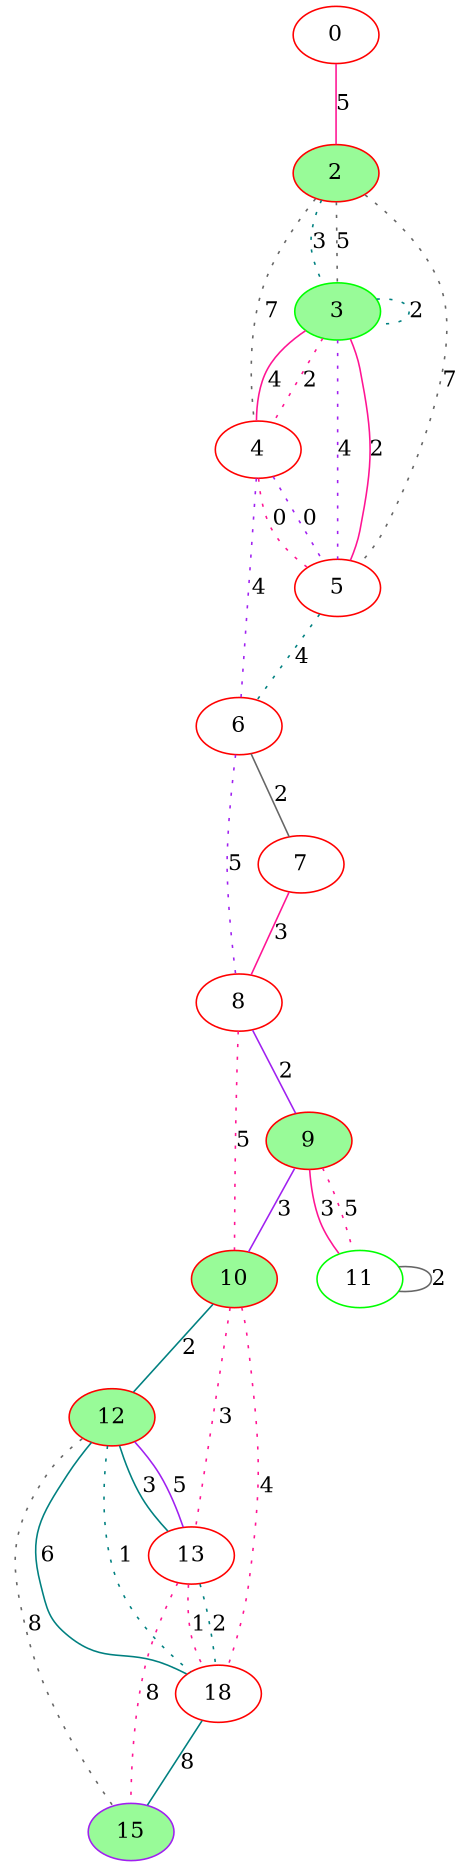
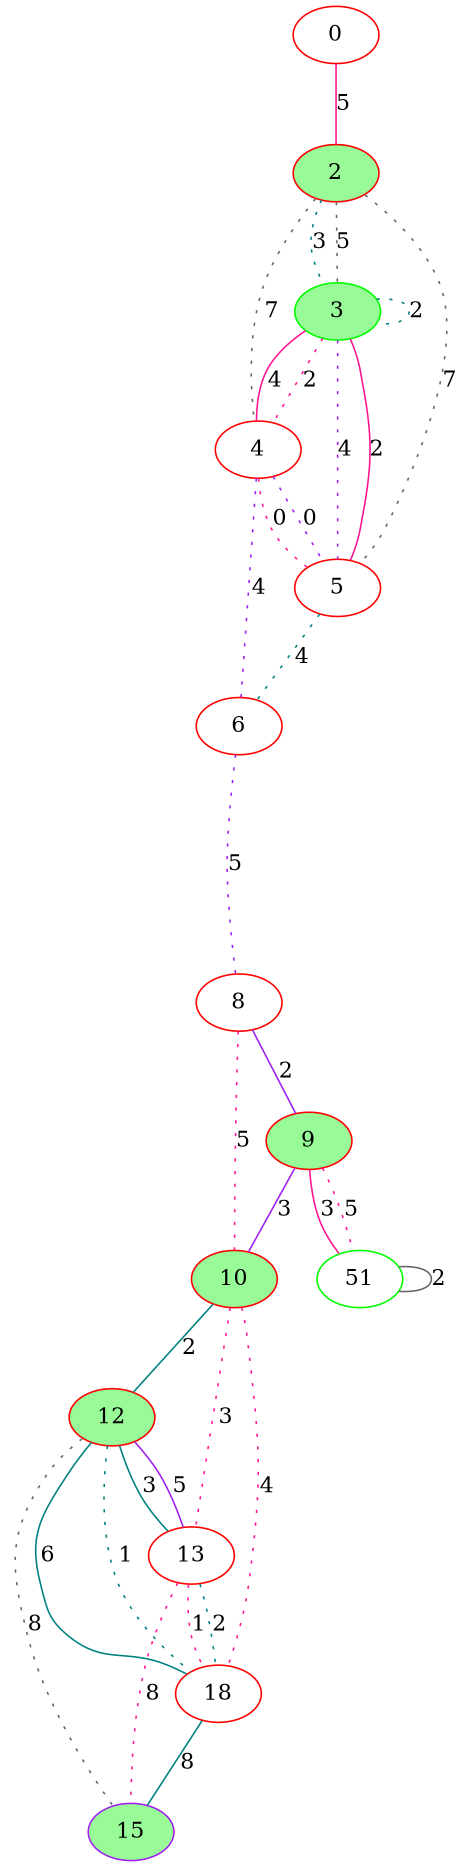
node "7": removed
node "11": label "11" -> "51"
